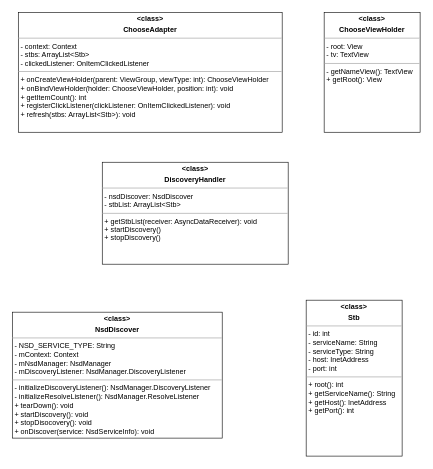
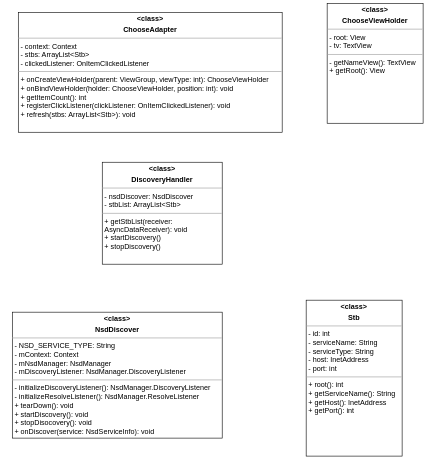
node "<class> ChooseViewHolder - root: View - tv: TextView - getNameView(): TextView + getRoot(): View": moved (372, 72) -> (375, 63)
node "<class> DiscoveryHandler - nsdDiscover: NsdDiscover - stbList: ArrayList<Stb> + getStbList(receiver: AsyncDataReceiver): void + startDiscovery() + stopDiscovery()": size 186x102 -> 120x102
